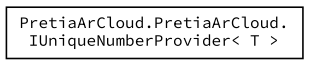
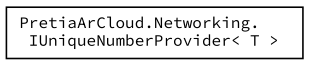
node "PretiaArCloud.PretiaArCloud. IUniqueNumberProvider< T >": label "PretiaArCloud.PretiaArCloud. IUniqueNumberProvider< T >" -> "PretiaArCloud.Networking. IUniqueNumberProvider< T >"
